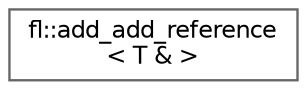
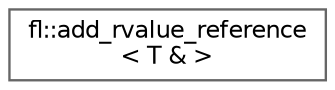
node "fl::add_add_reference < T & >": label "fl::add_add_reference < T & >" -> "fl::add_rvalue_reference < T & >"
